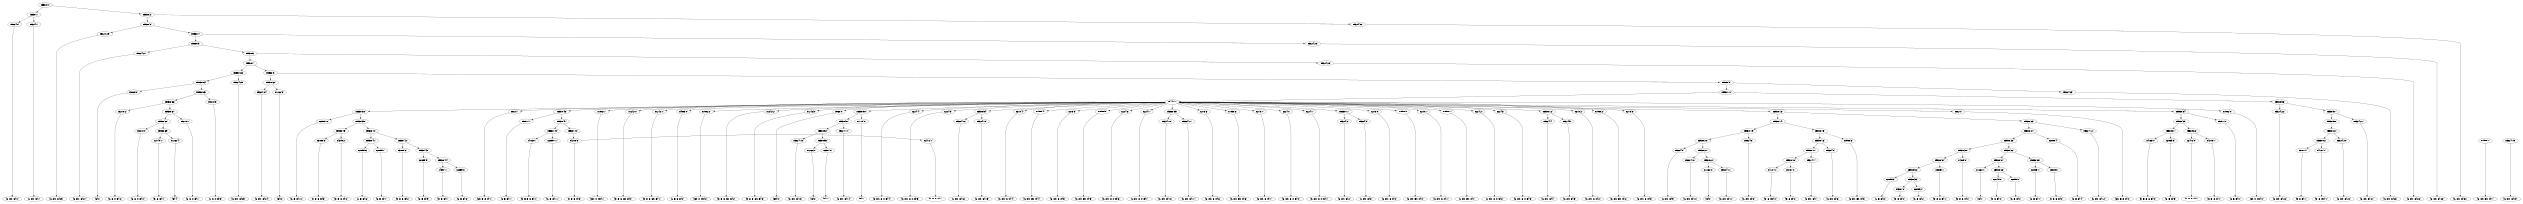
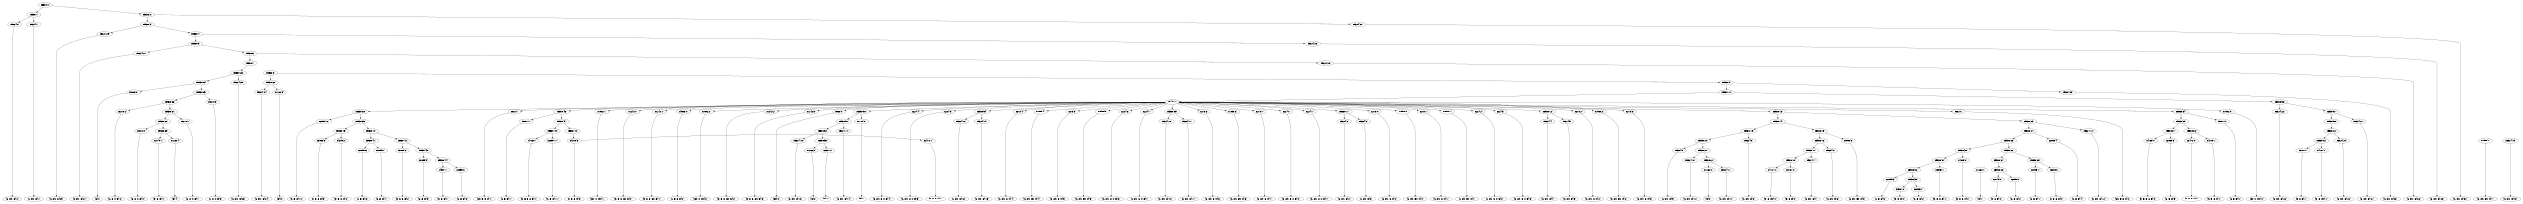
edge "L5538(7)" -> "L5538(8)": removed
edge "L5538(27)" -> "L1262(1)": removed
